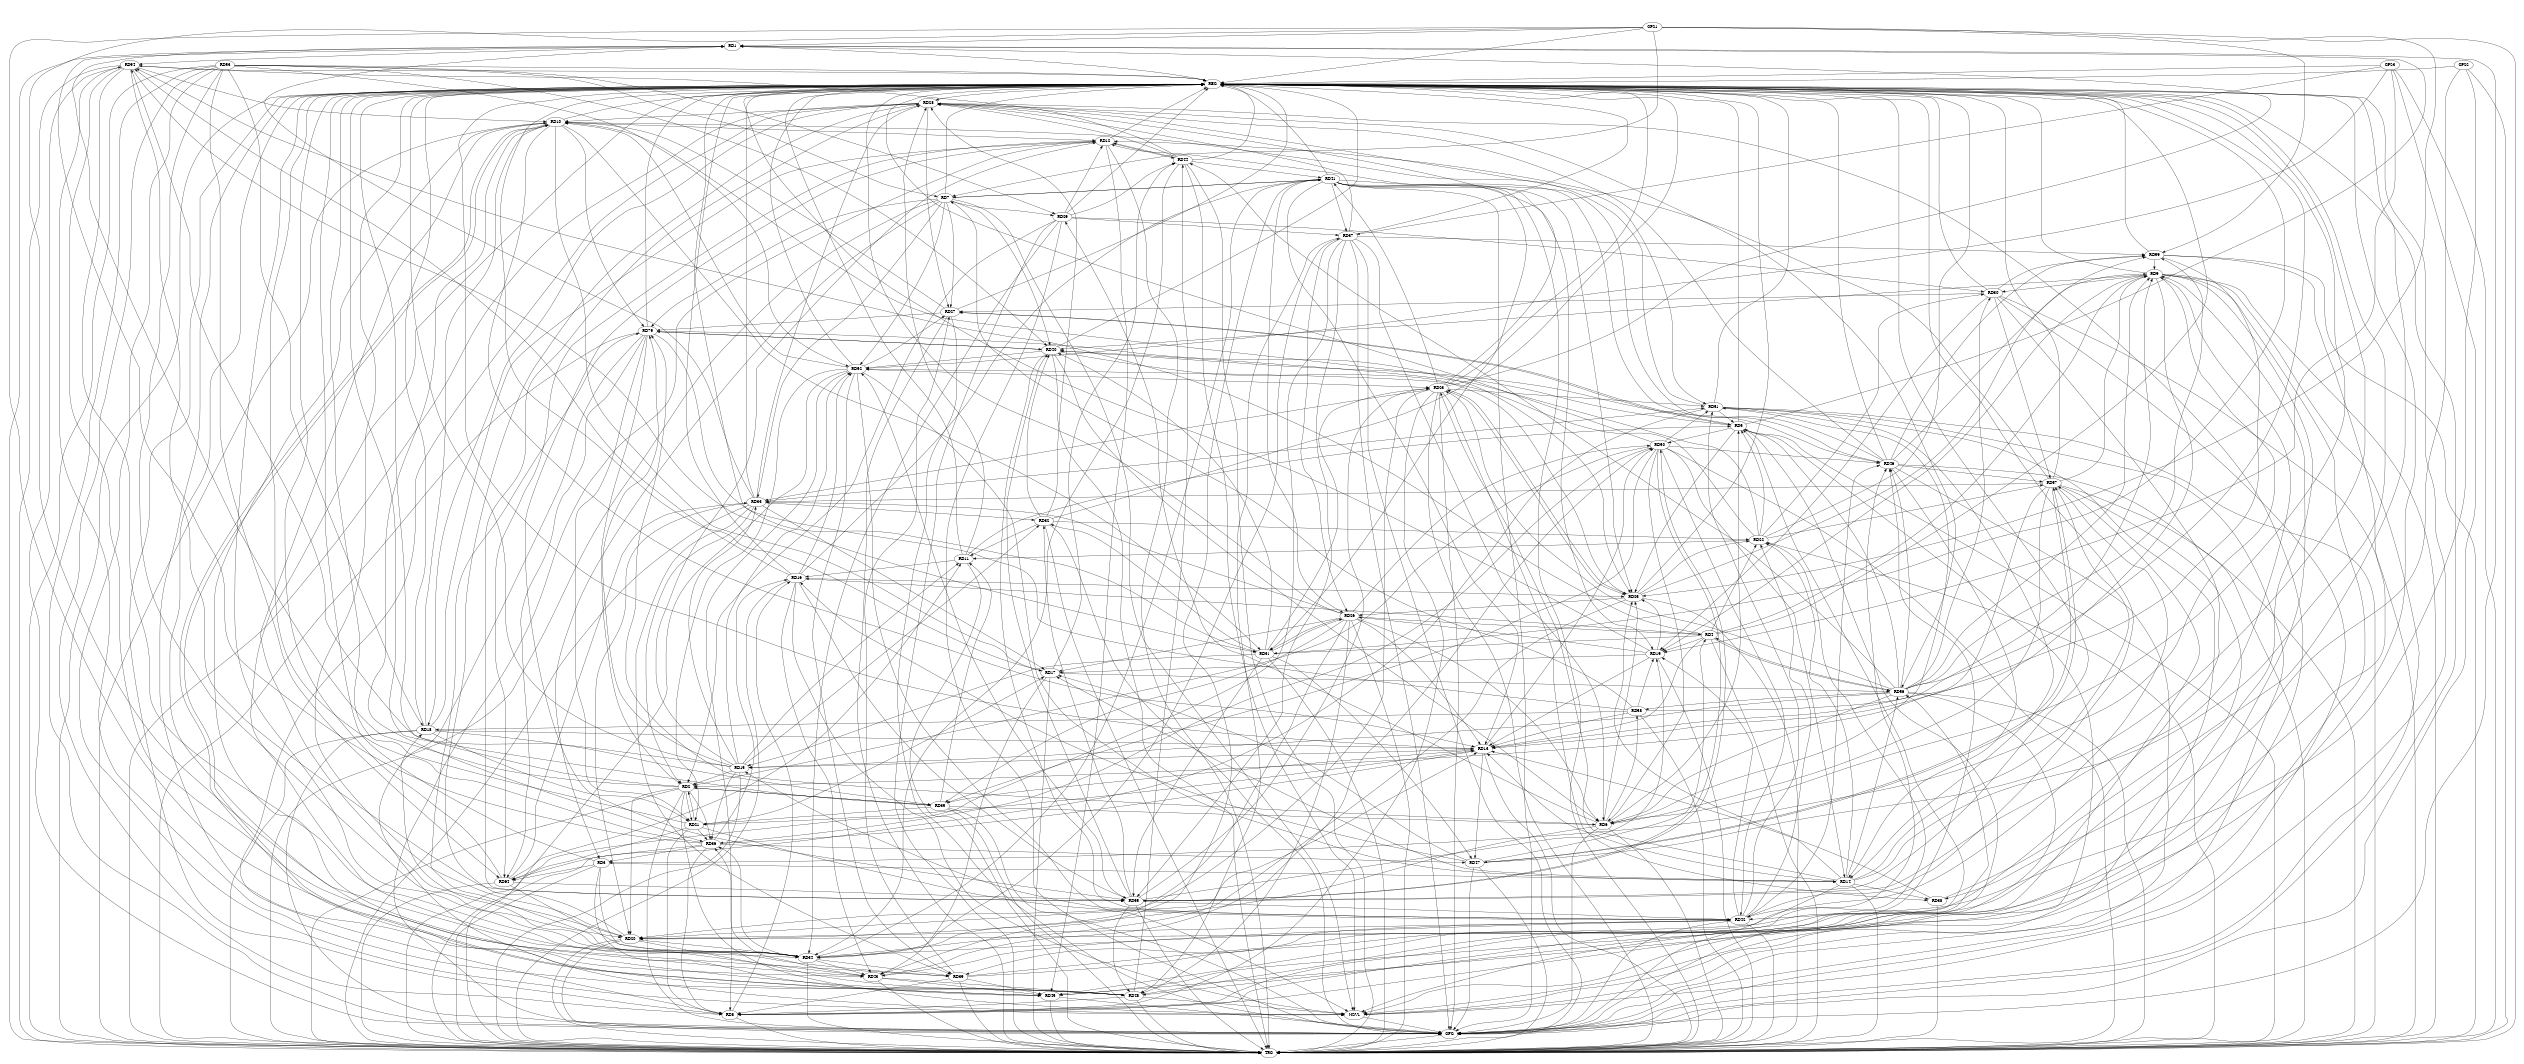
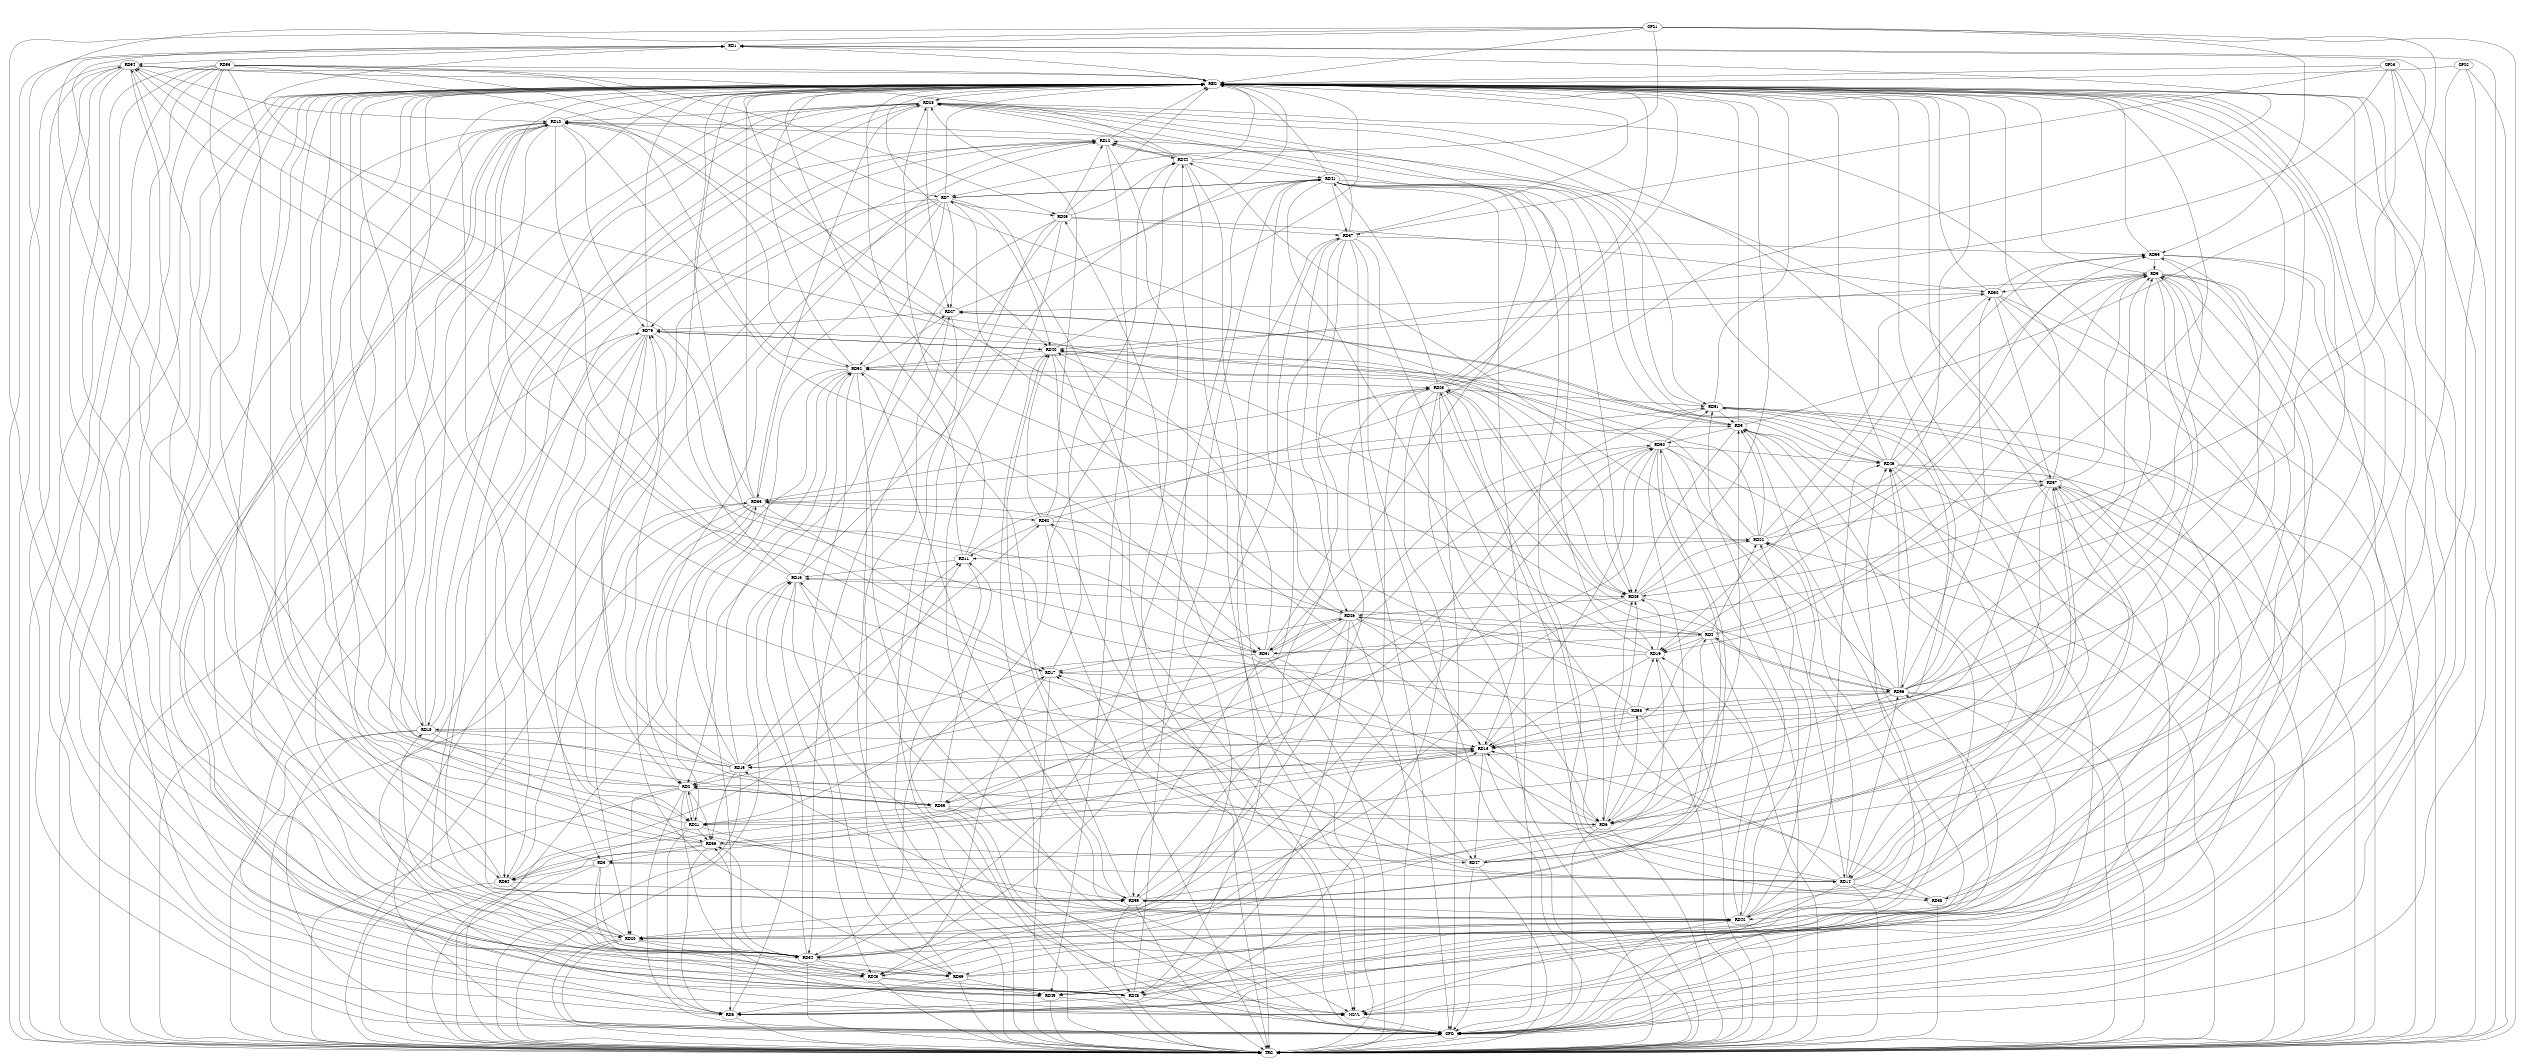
edge "RD36" -> "RD16": now "RD34" -> "RD16"
edge "RD55" -> "RD32": removed
edge "RD9" -> "MSV1": now "RD9" -> "RD21"
